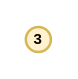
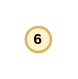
node "3": label "3" -> "6"
